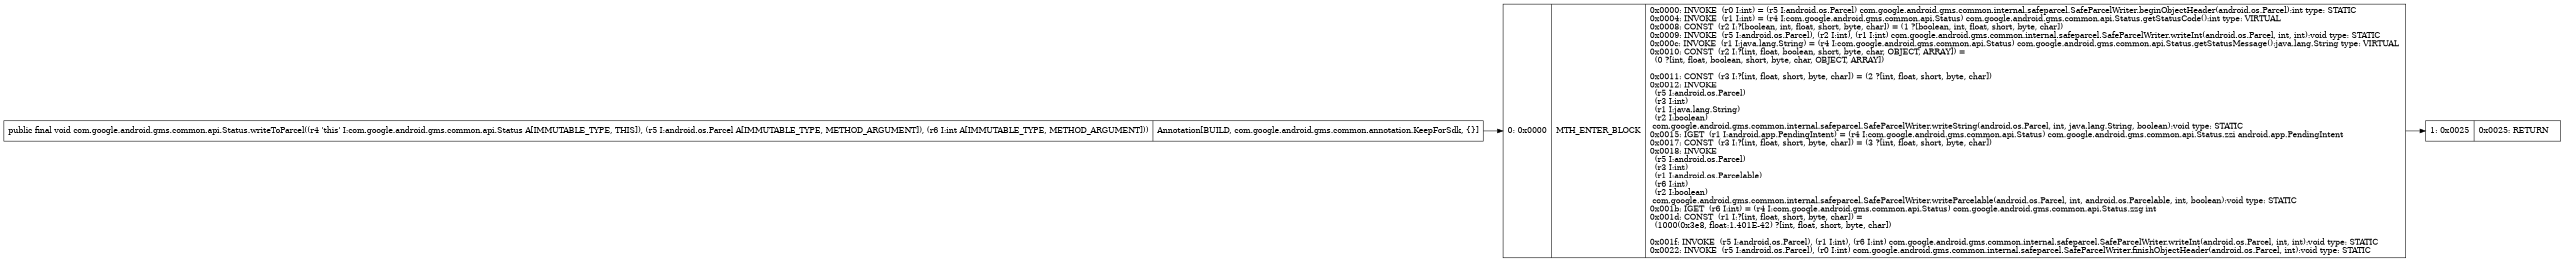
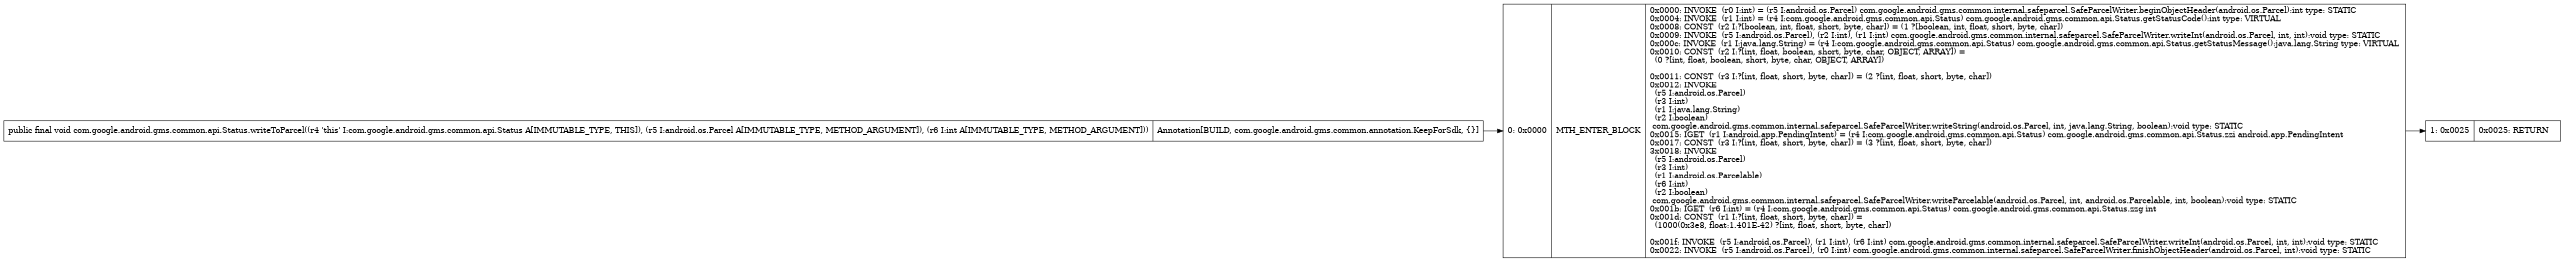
node "0: 0x0000": text "0x0018: INVOKE" -> "3x0018: INVOKE"
